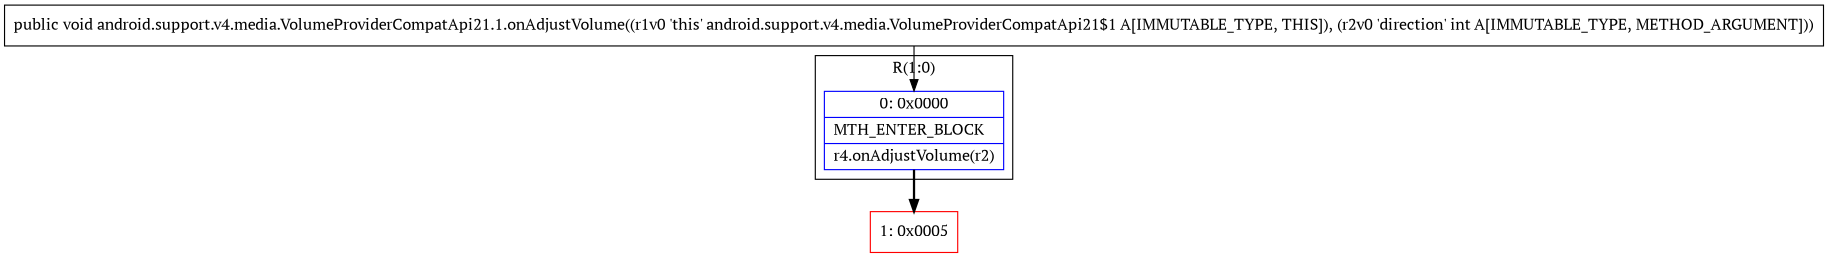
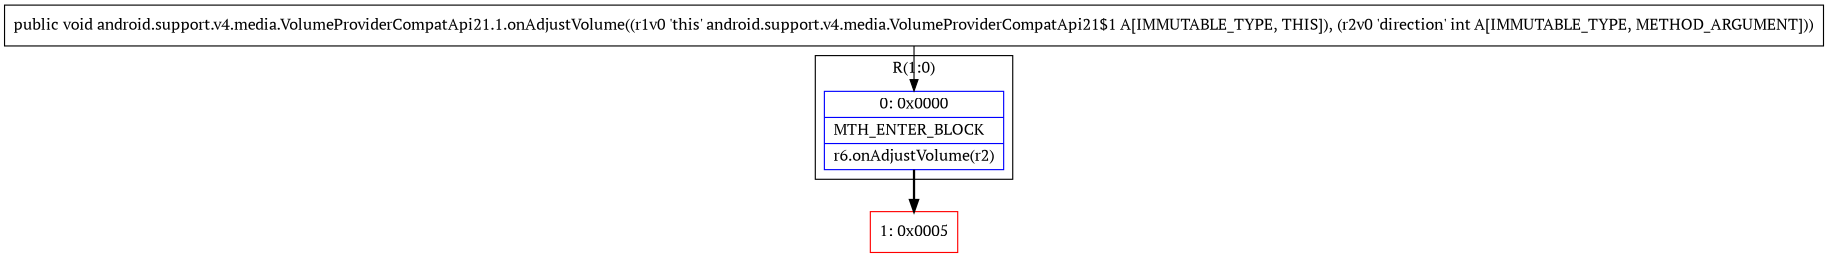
node "0: 0x0000": text "r4.onAdjustVolume(r2)" -> "r6.onAdjustVolume(r2)"
